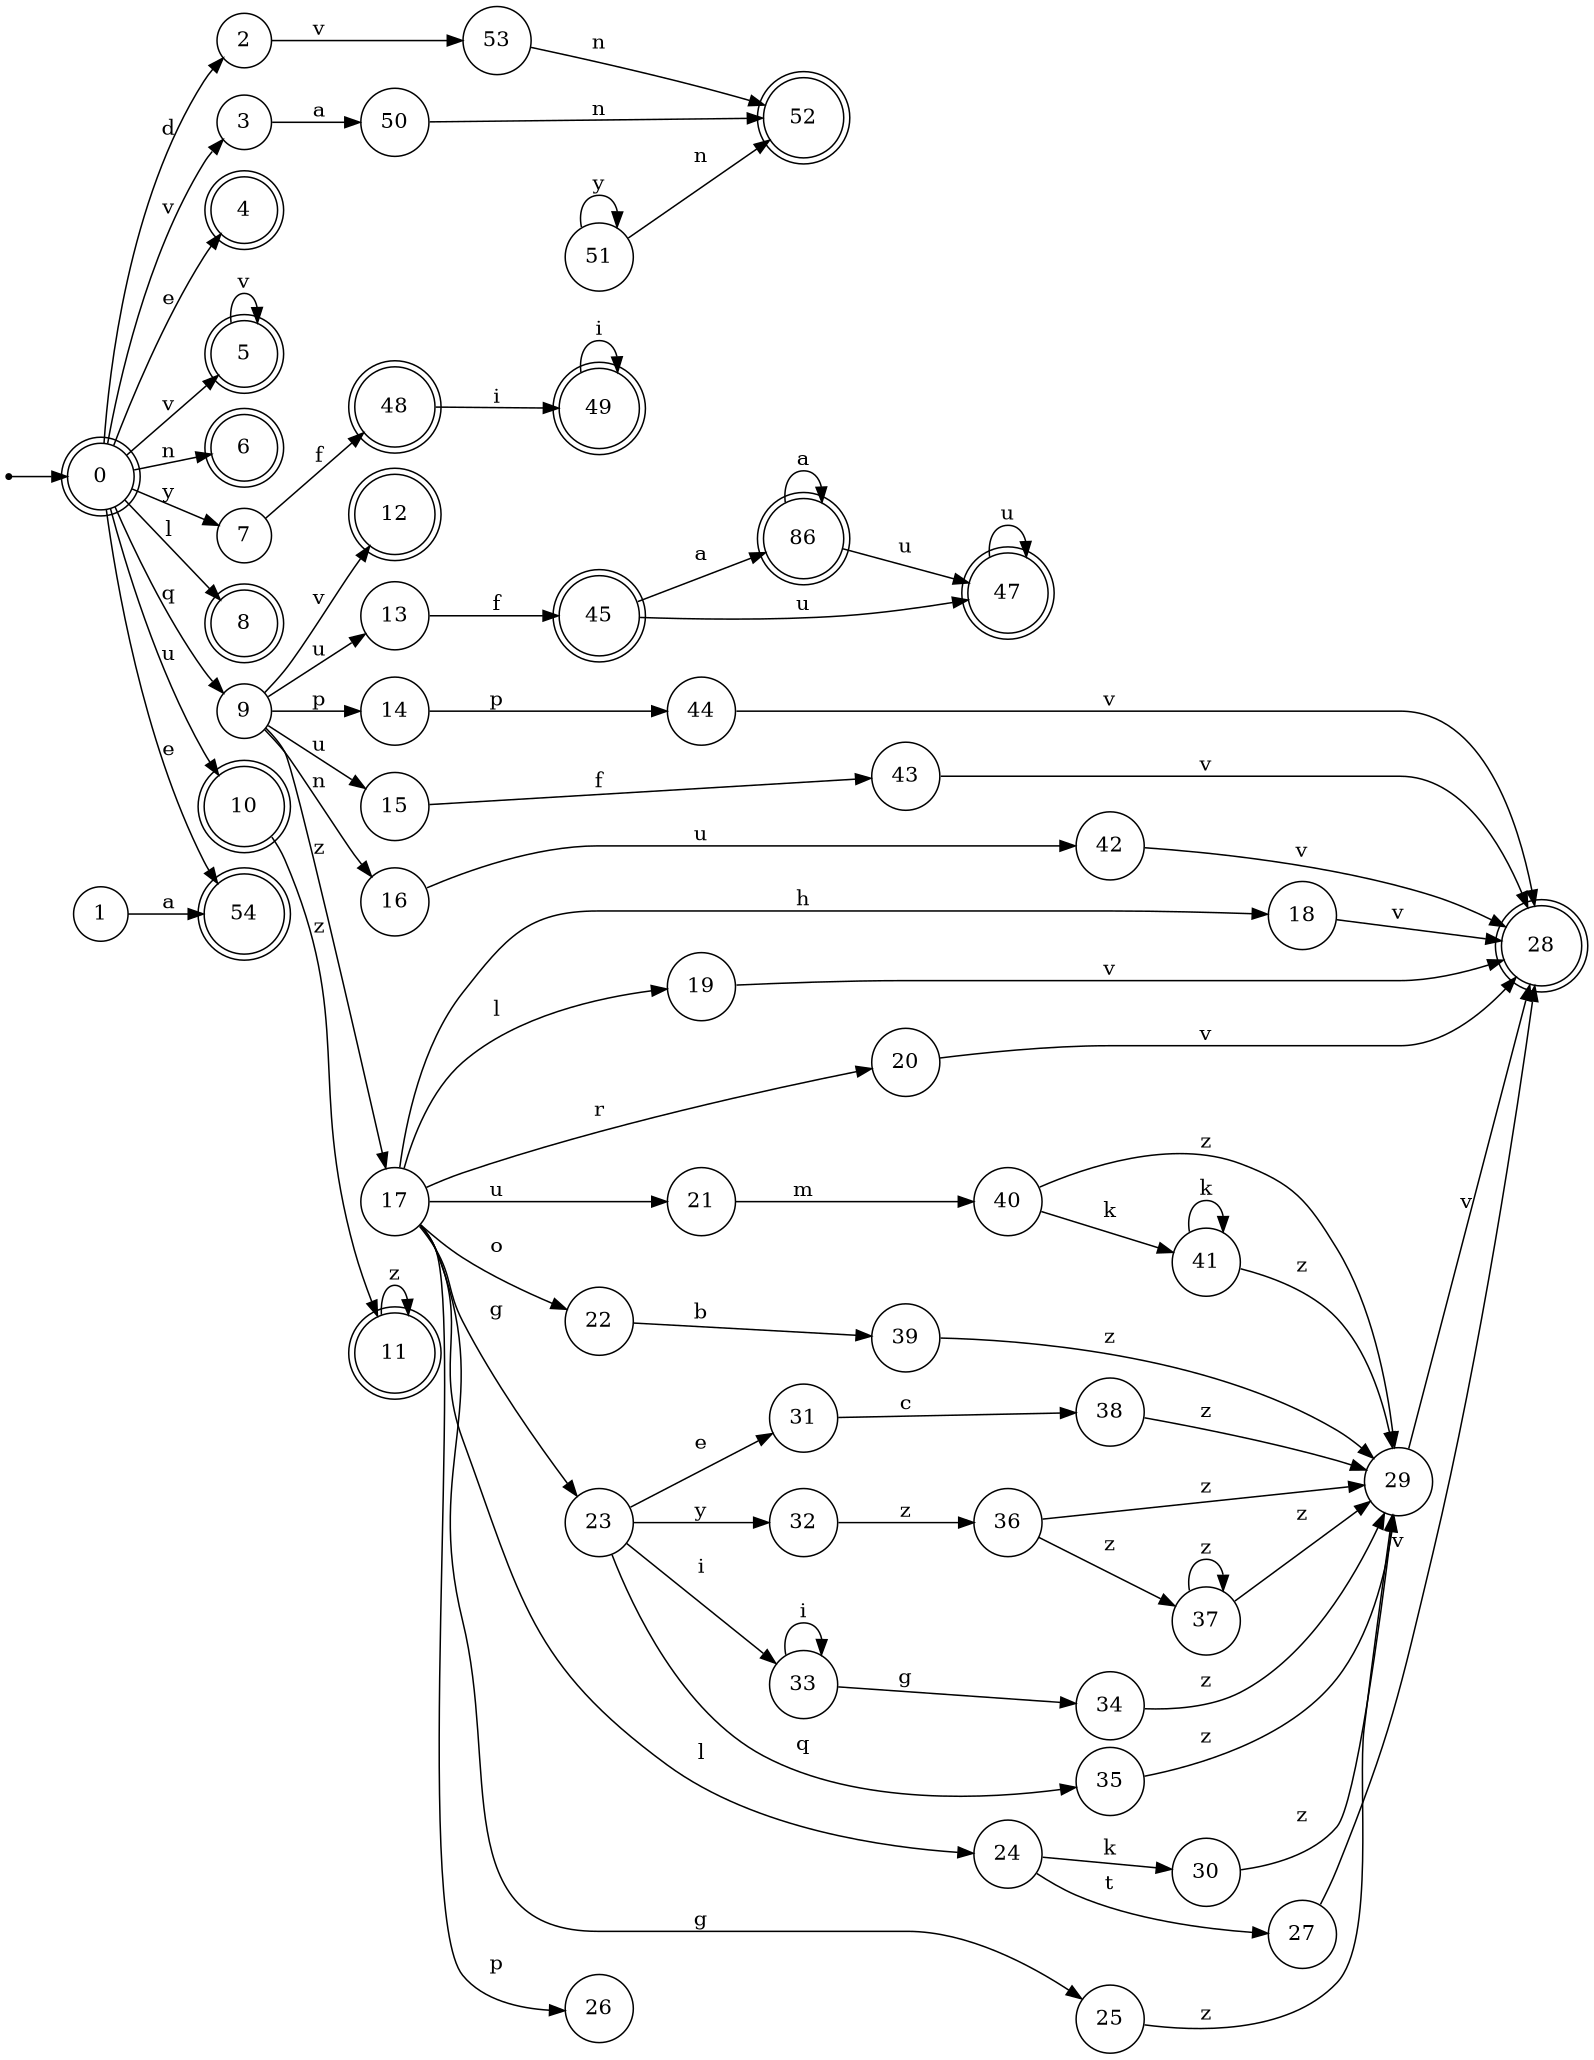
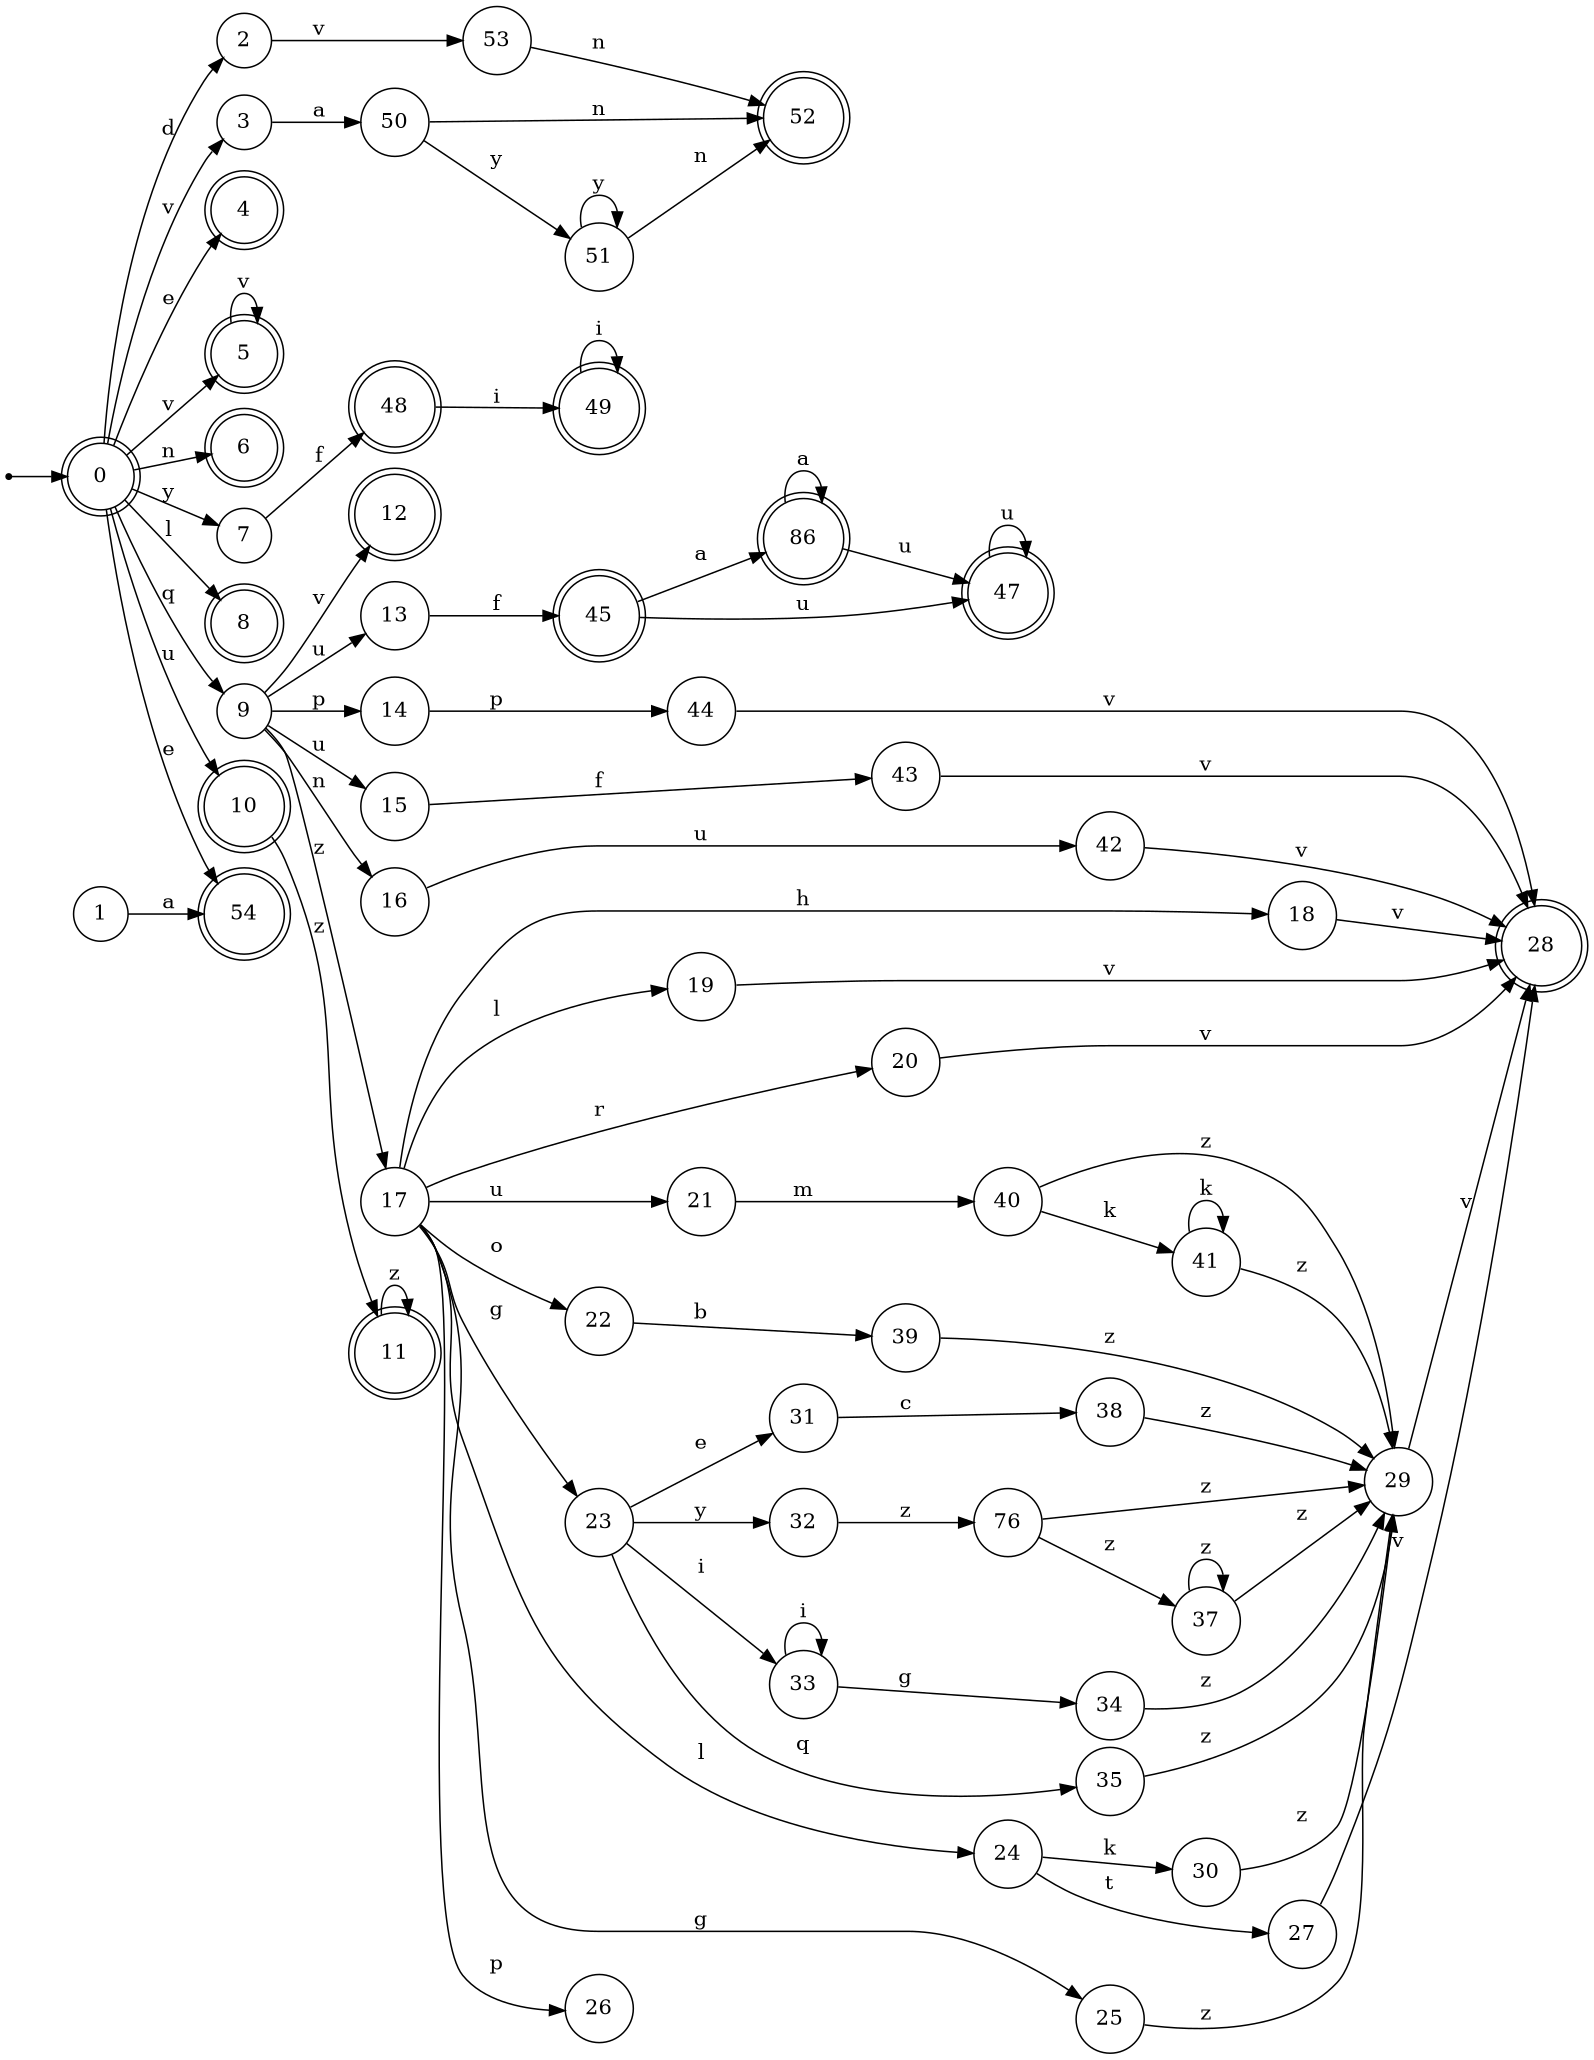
edge "50" -> "51": added, label "y"
node "36": label "36" -> "76"
